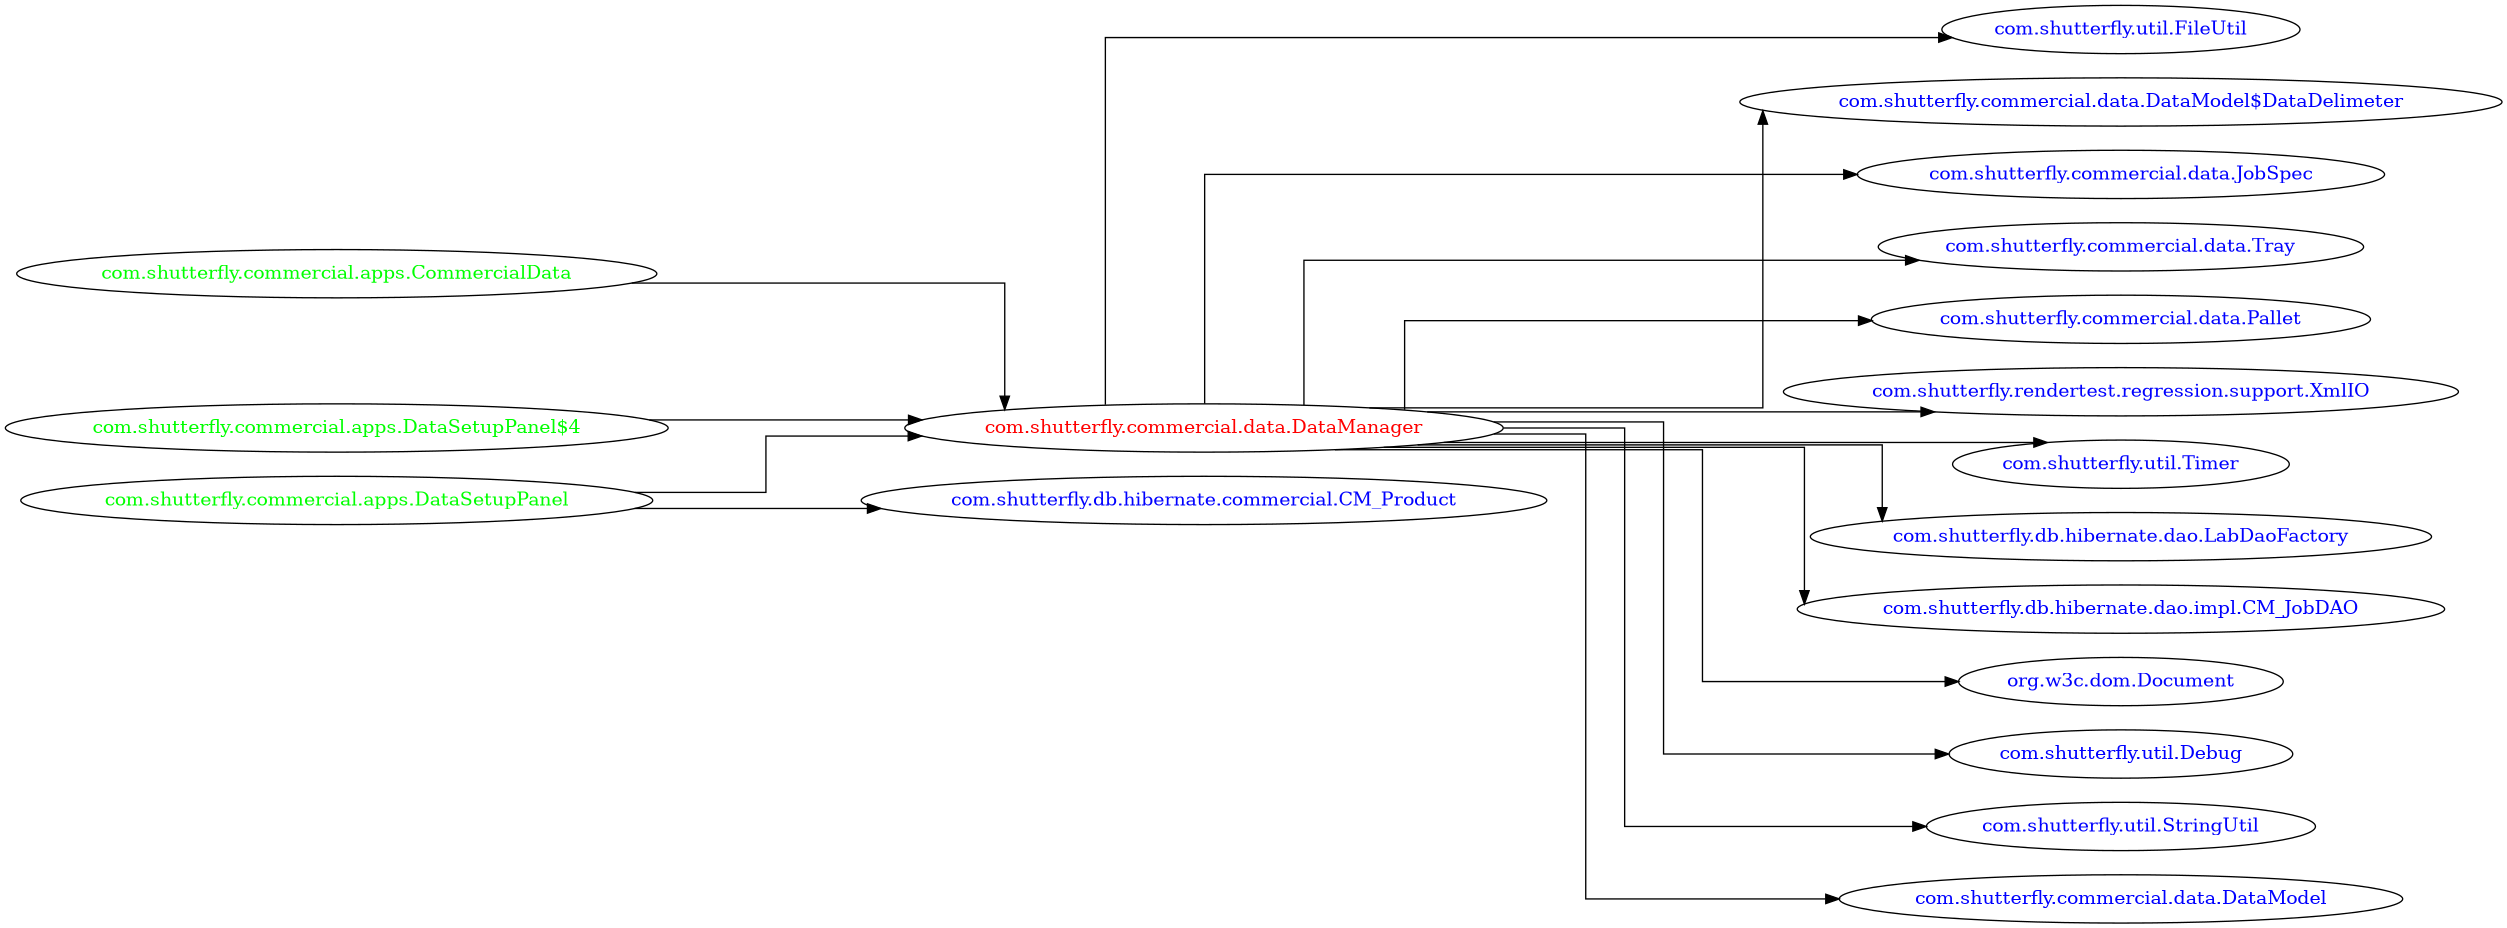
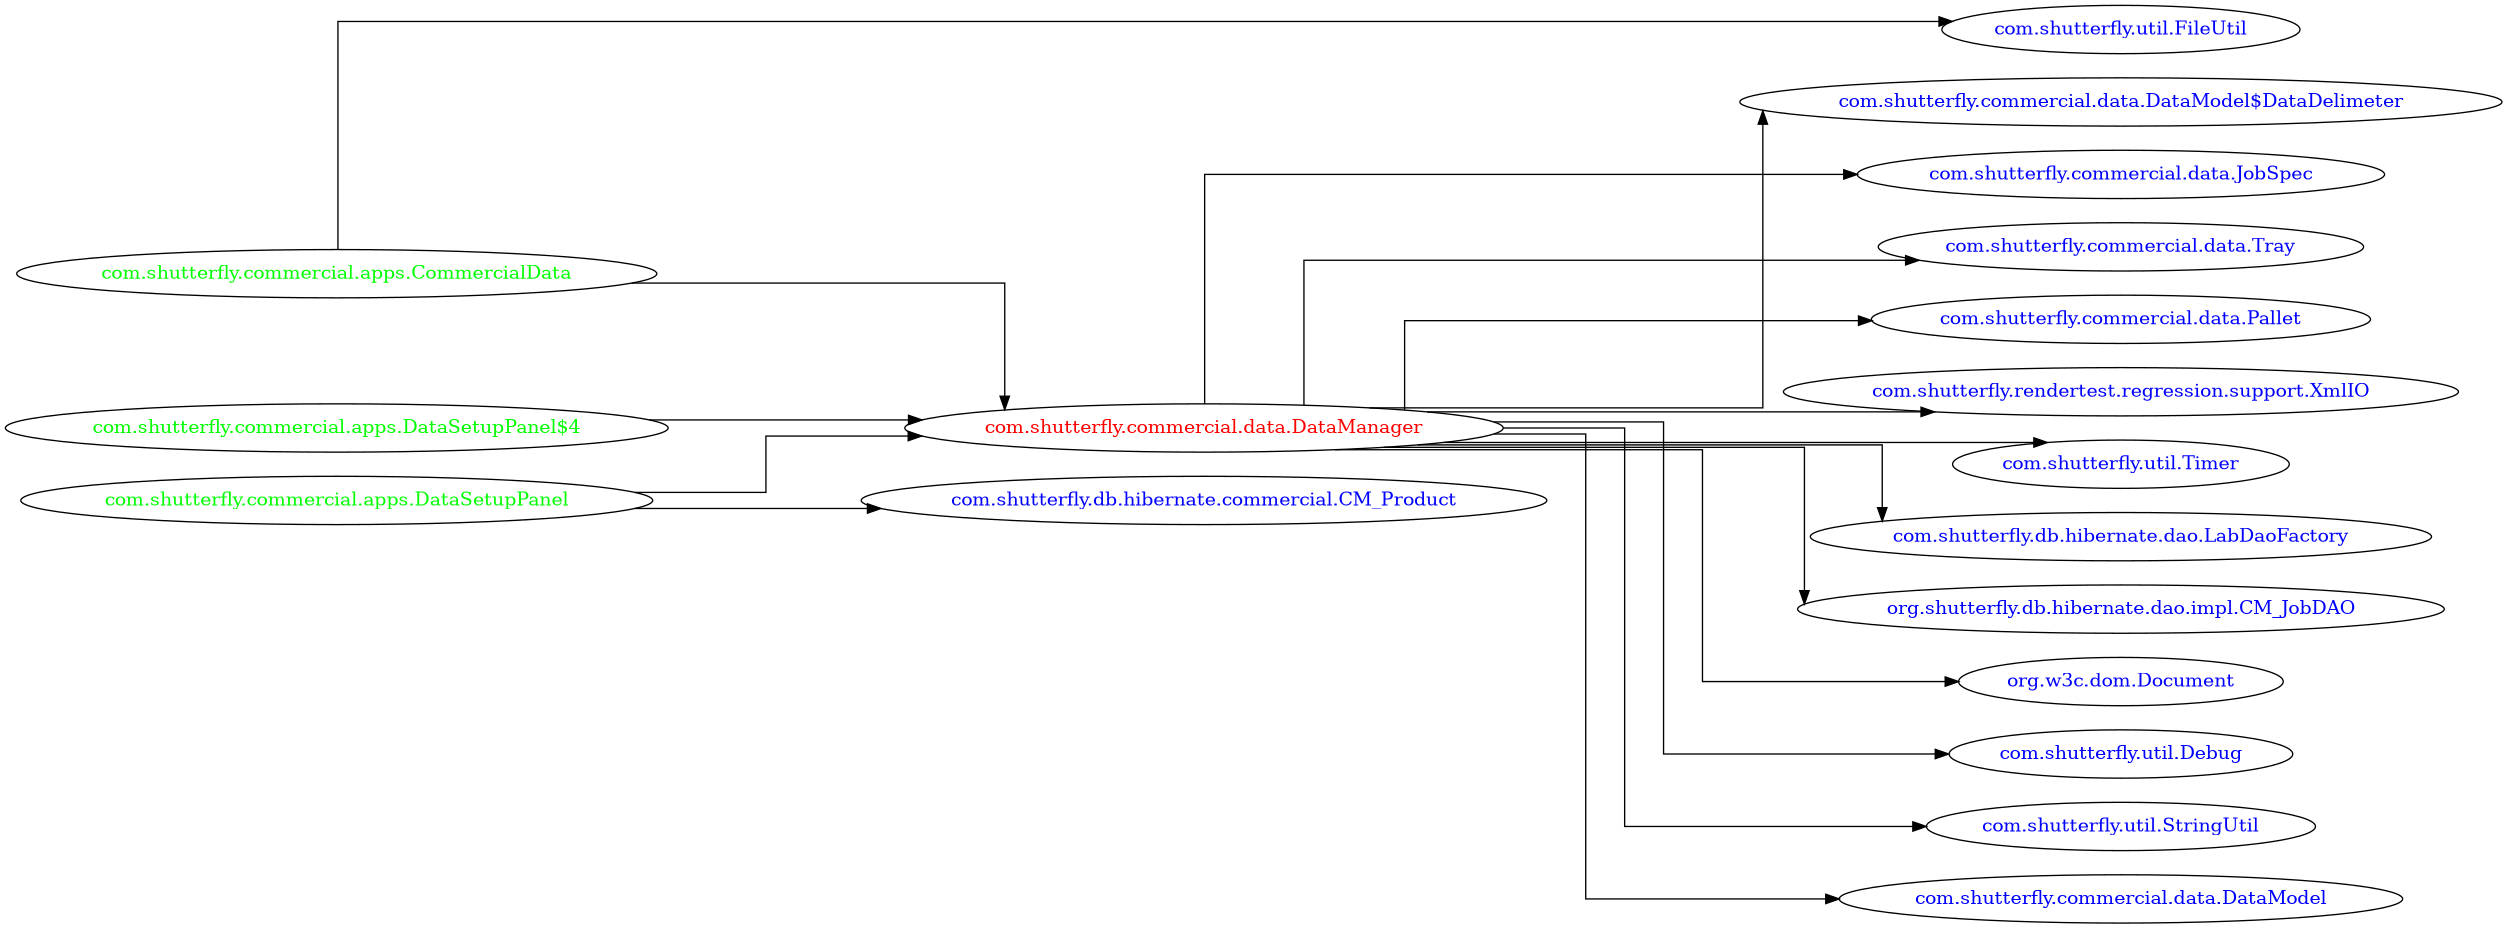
edge "com.shutterfly.commercial.data.DataManager" -> "com.shutterfly.util.FileUtil": now "com.shutterfly.commercial.apps.CommercialData" -> "com.shutterfly.util.FileUtil"
node "com.shutterfly.db.hibernate.dao.impl.CM_JobDAO": label "com.shutterfly.db.hibernate.dao.impl.CM_JobDAO" -> "org.shutterfly.db.hibernate.dao.impl.CM_JobDAO"
